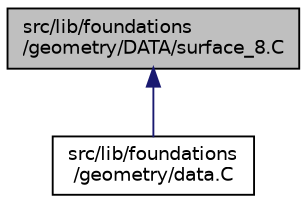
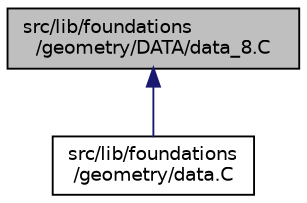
node "src/lib/foundations /geometry/DATA/surface_8.C": label "src/lib/foundations /geometry/DATA/surface_8.C" -> "src/lib/foundations /geometry/DATA/data_8.C"
